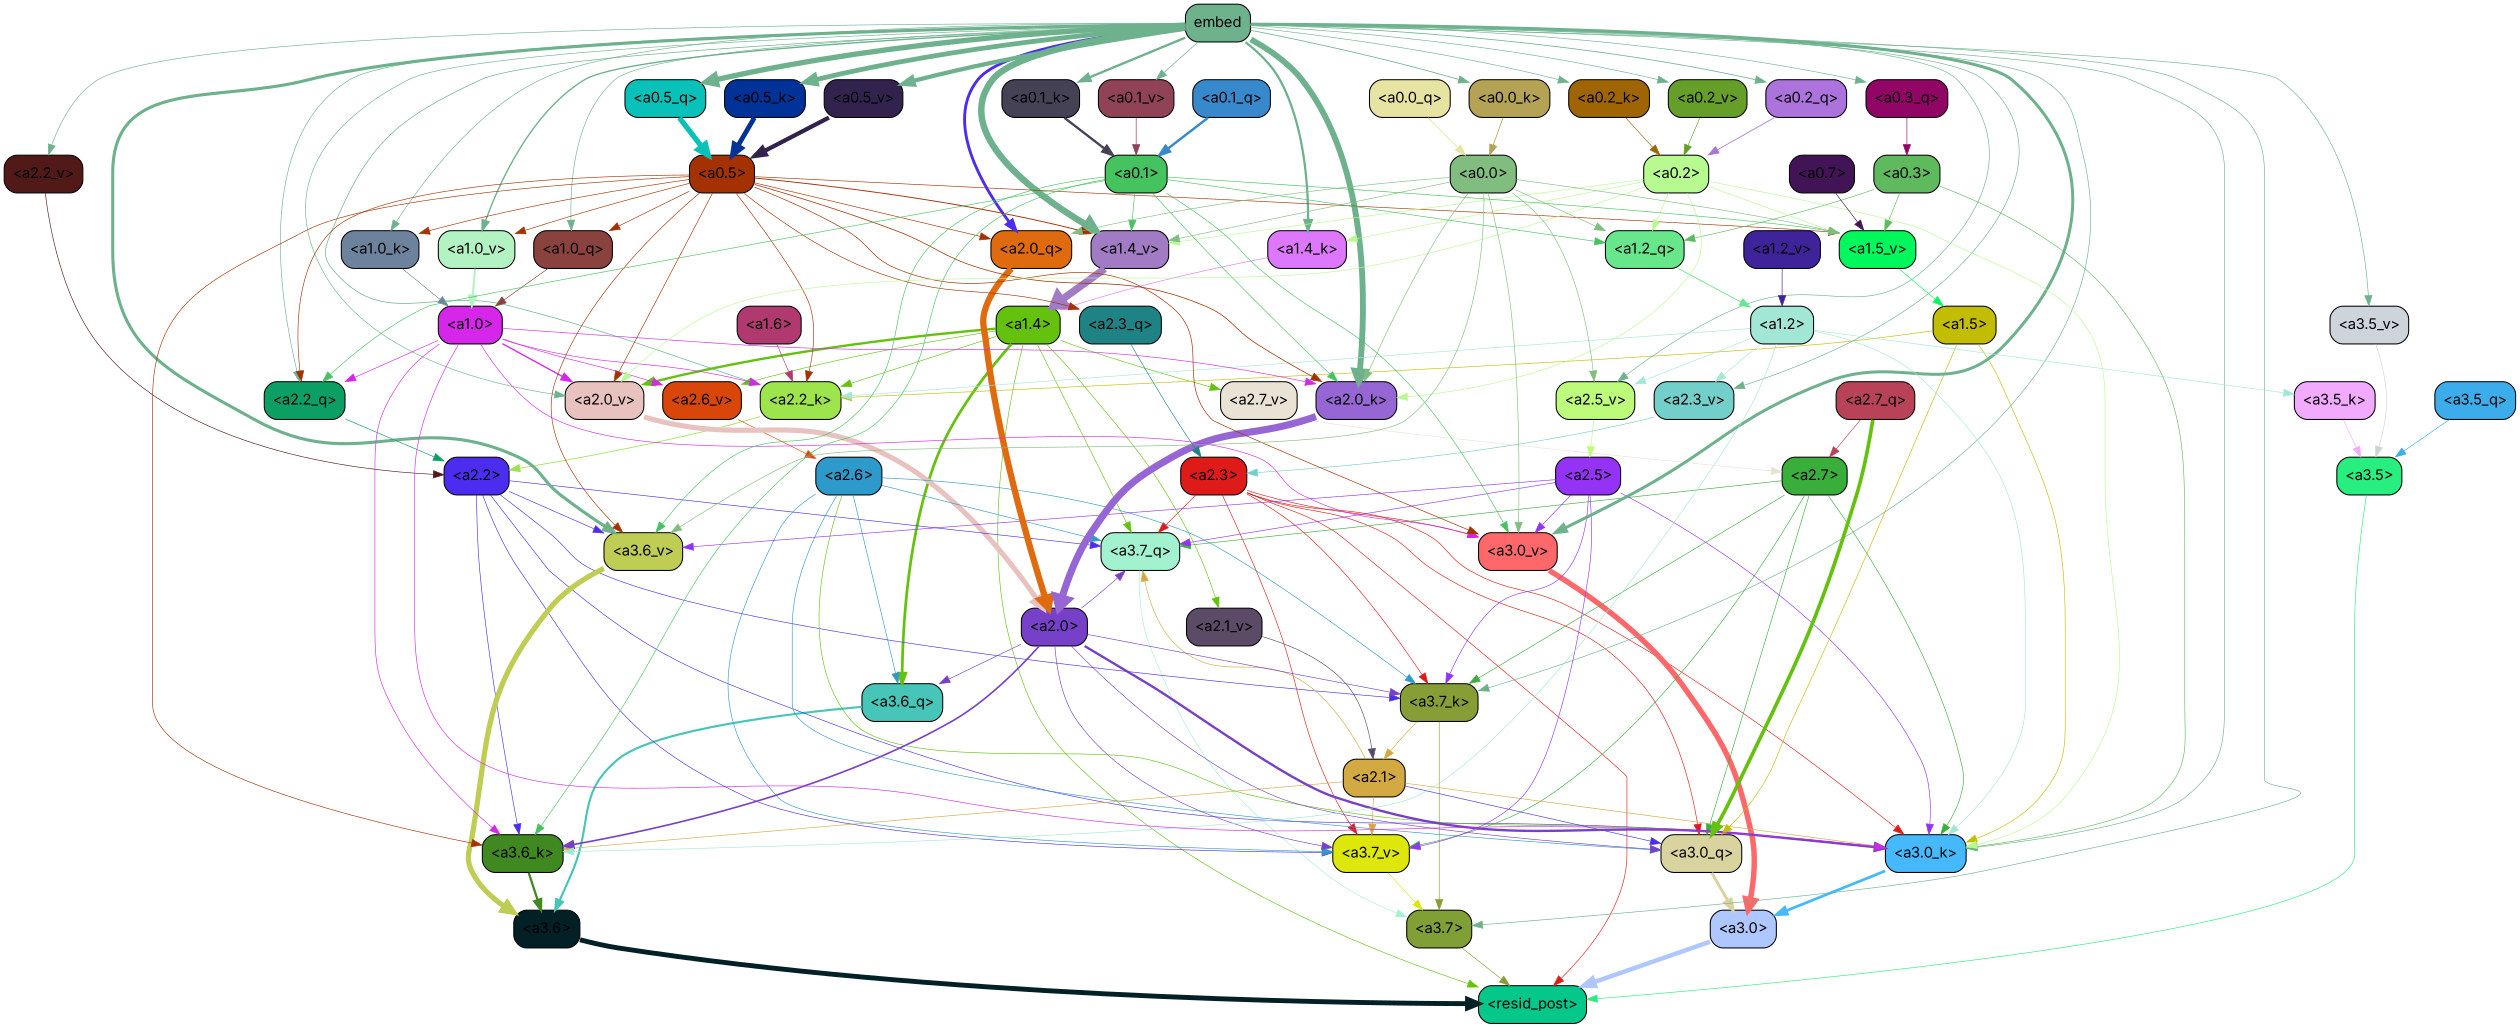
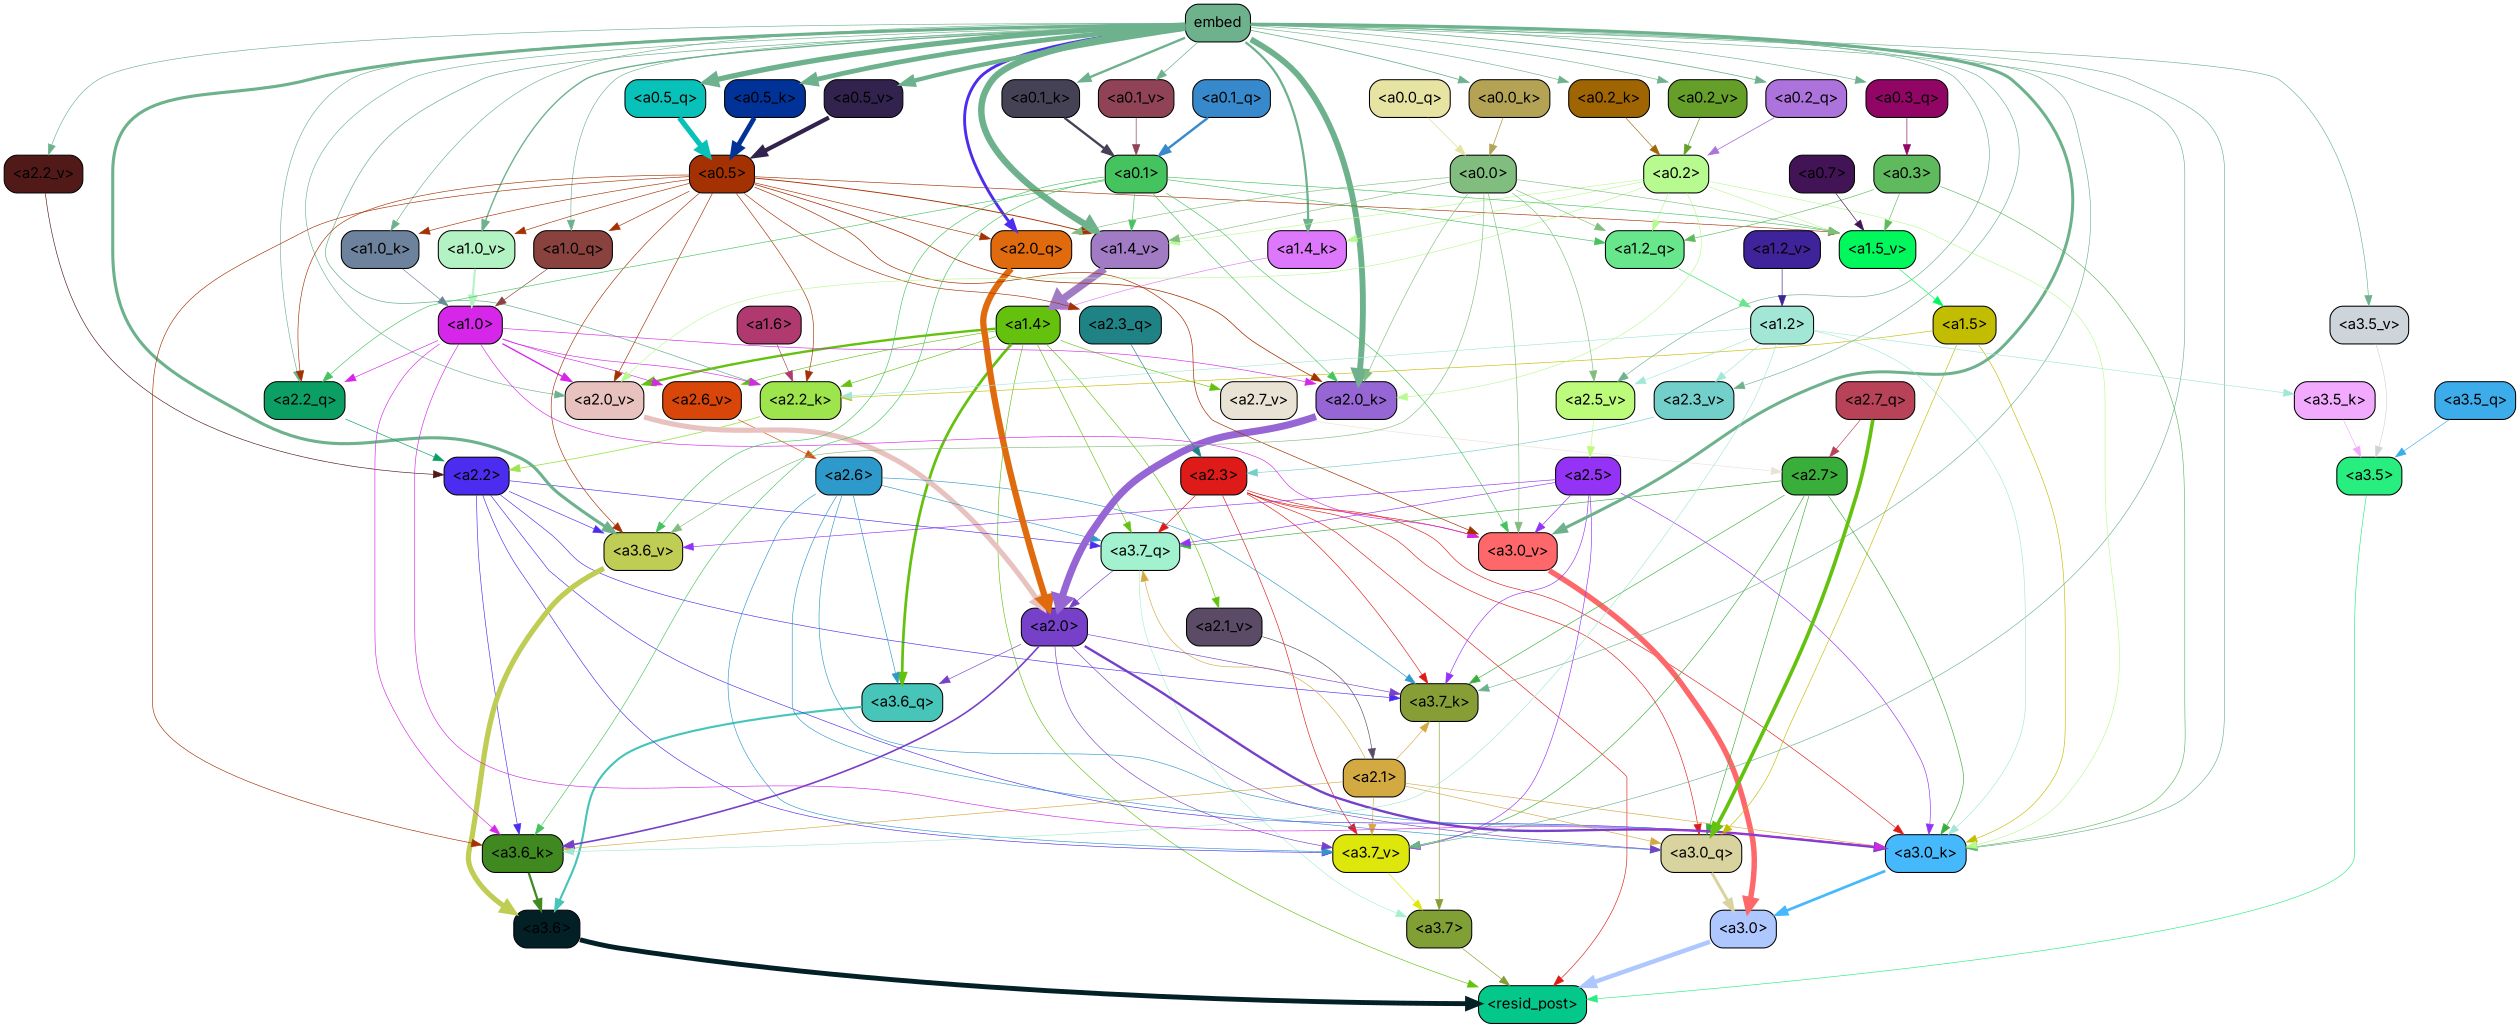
edge "embed" -> "<a3.7>": now "embed" -> "<a3.7_v>"
edge "<a2.0>" -> "<a3.7_q>": reversed
edge "<a3.7_k>" -> "<a2.1>": reversed
edge "<a2.6>" -> "<a3.0_k>": color #64c20f -> #2e99cb
edge "<a2.1>" -> "<a3.0_q>": color #4c2def -> #d3a941
